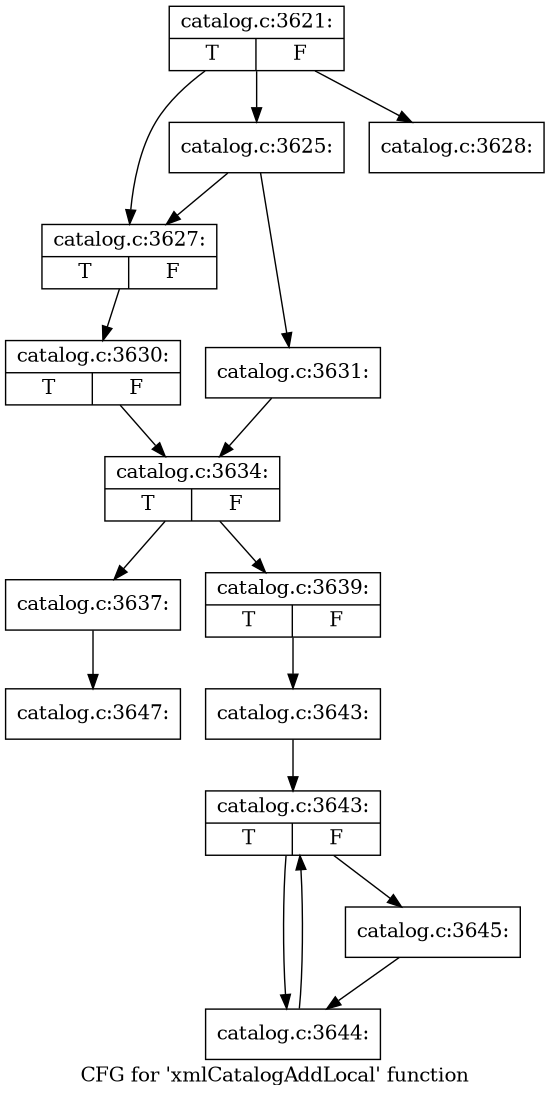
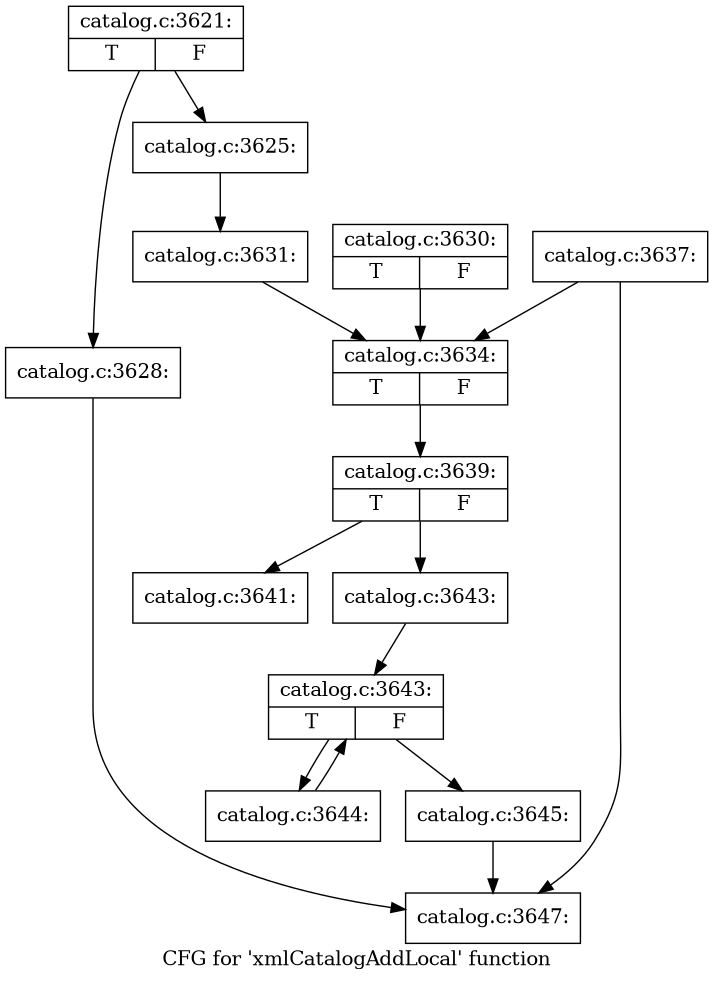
node "catalog.c:3627:": removed
edge "catalog.c:3634:" -> "catalog.c:3637:": reversed
node "catalog.c:3641:": added
edge "catalog.c:3628:" -> "catalog.c:3647:": added
edge "catalog.c:3645:" -> "catalog.c:3644:": now "catalog.c:3645:" -> "catalog.c:3647:"
